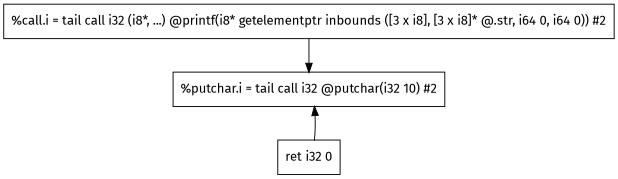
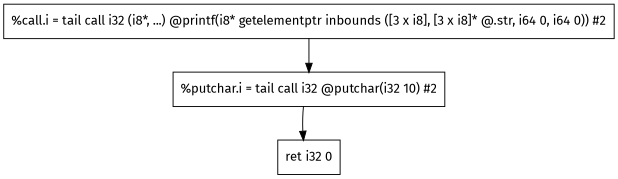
edge "ret i32 0" -> "%putchar.i = tail call i32 @putchar(i32 10) #2": reversed
